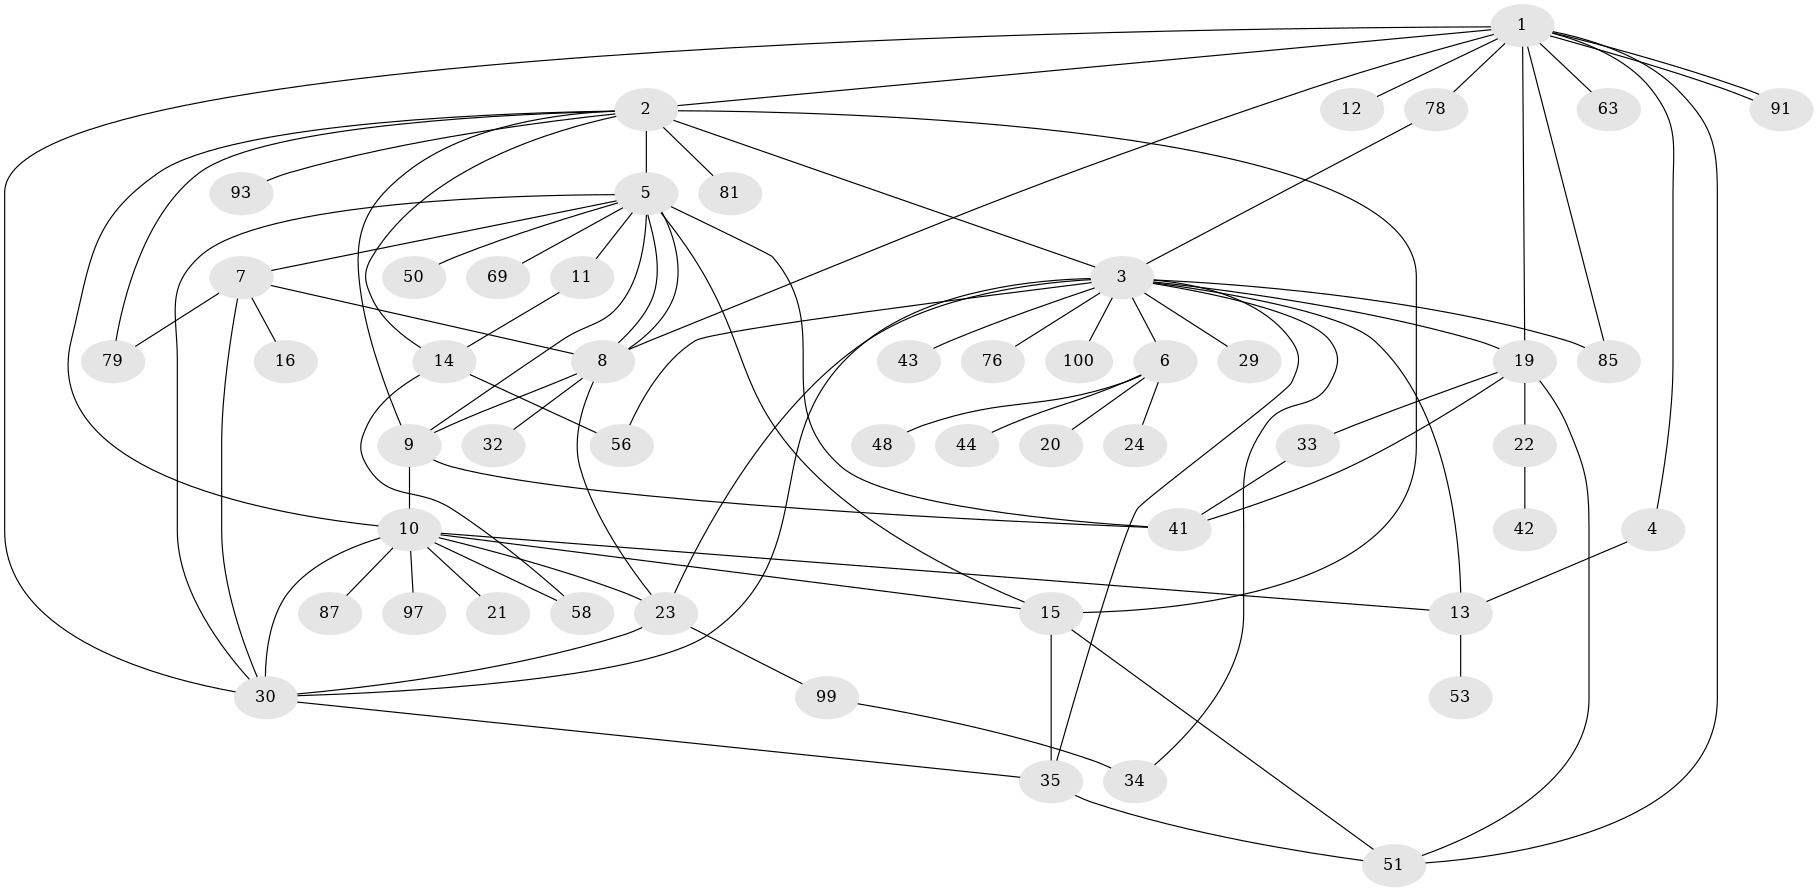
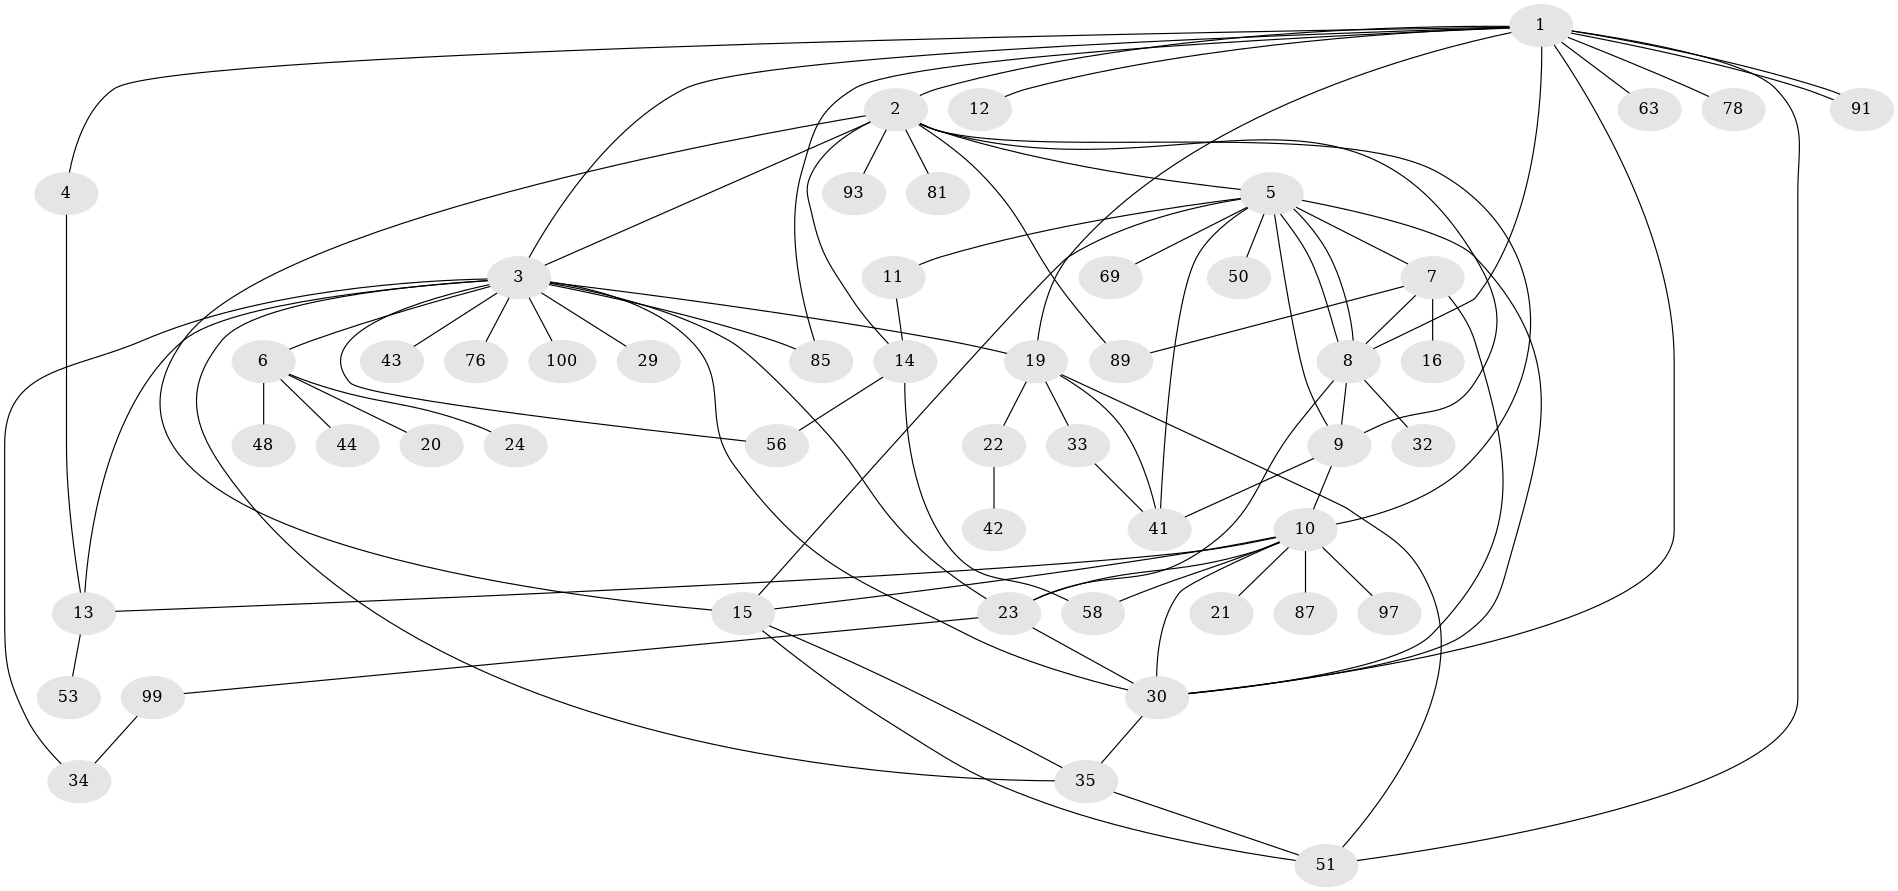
edge "78" -- "3": now "1" -- "3"
node "79": label "79" -> "89"
